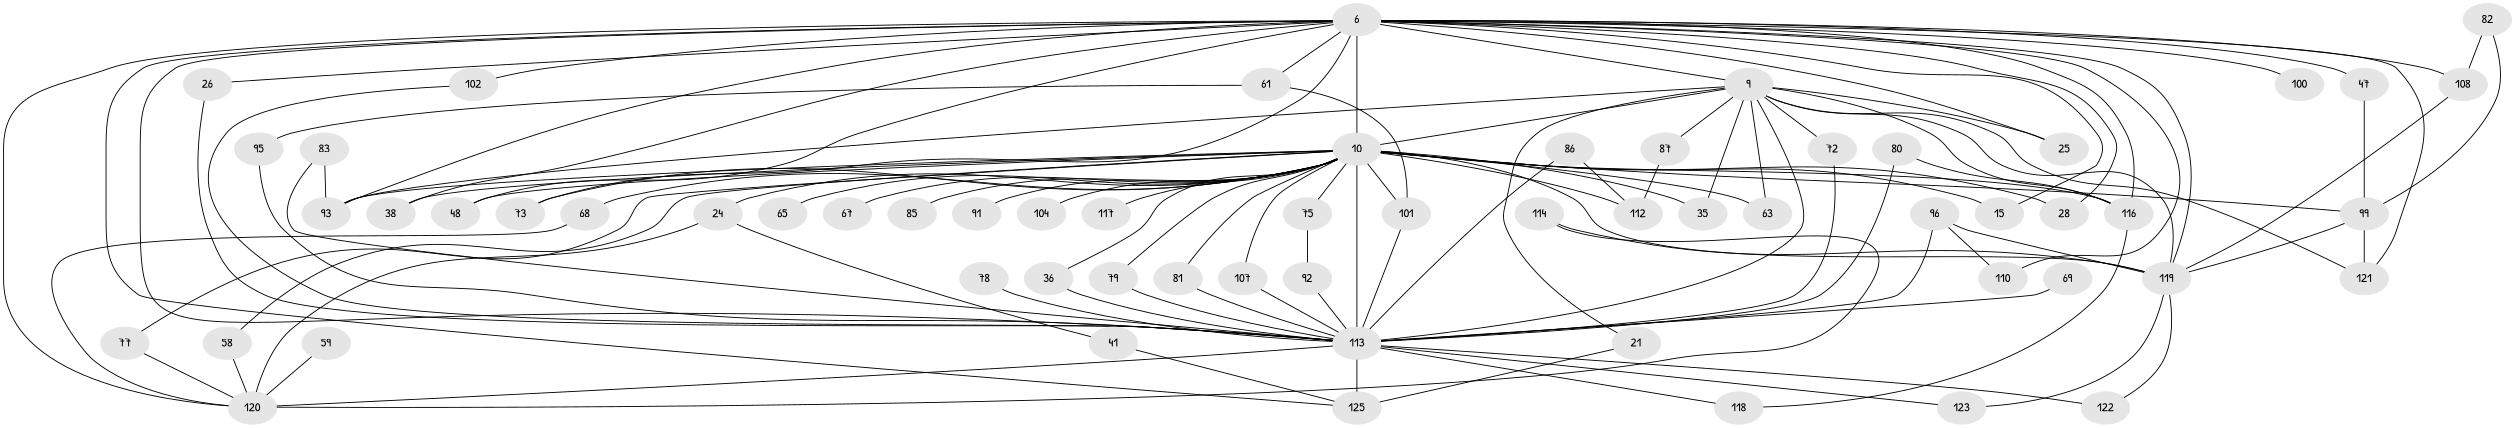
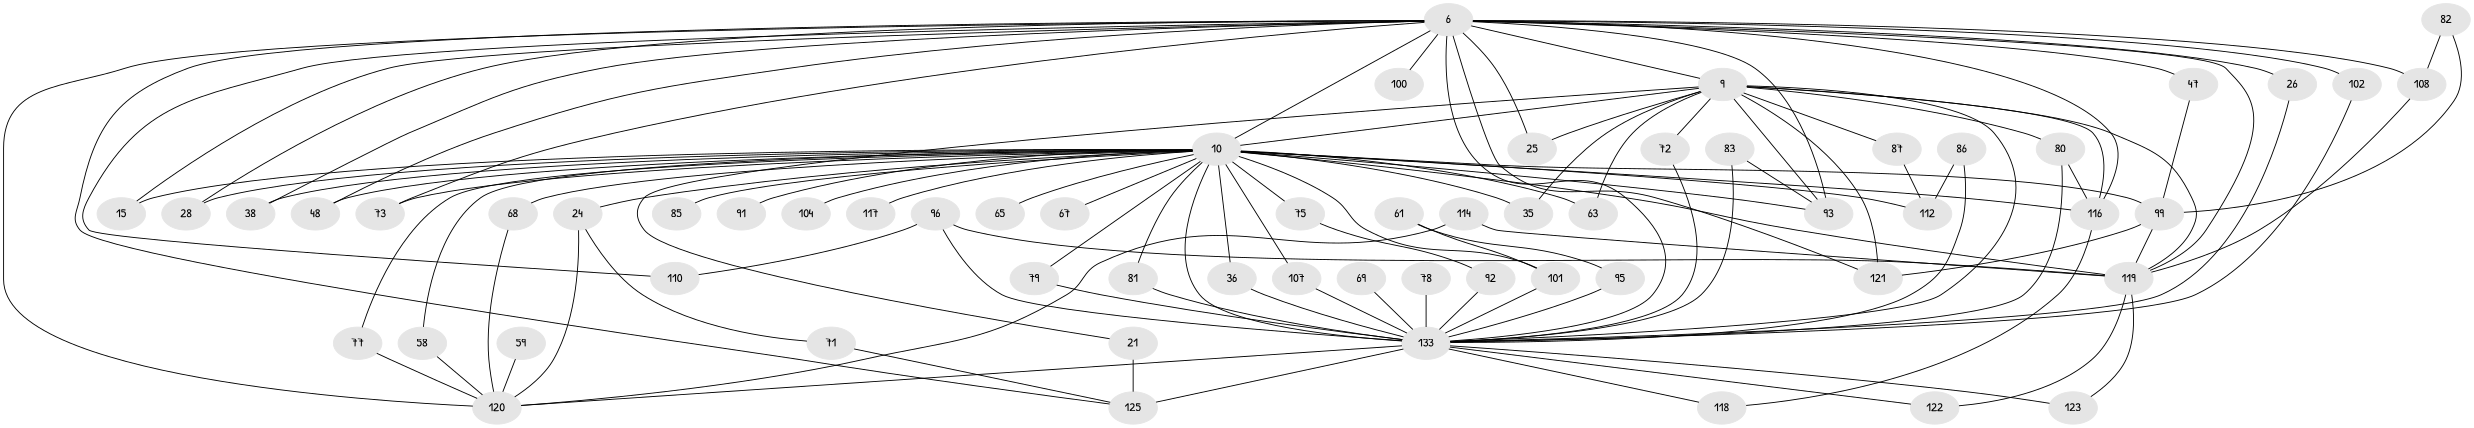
edge "6" -- "61": removed
edge "9" -- "80": added
node "41": label "41" -> "71"
node "113": label "113" -> "133"
